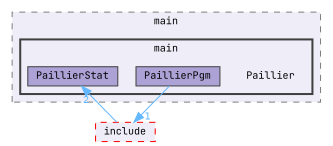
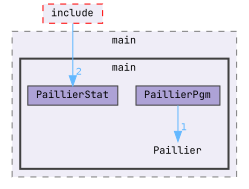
edge "PaillierPgm" -> "include": now "PaillierPgm" -> "Paillier"
